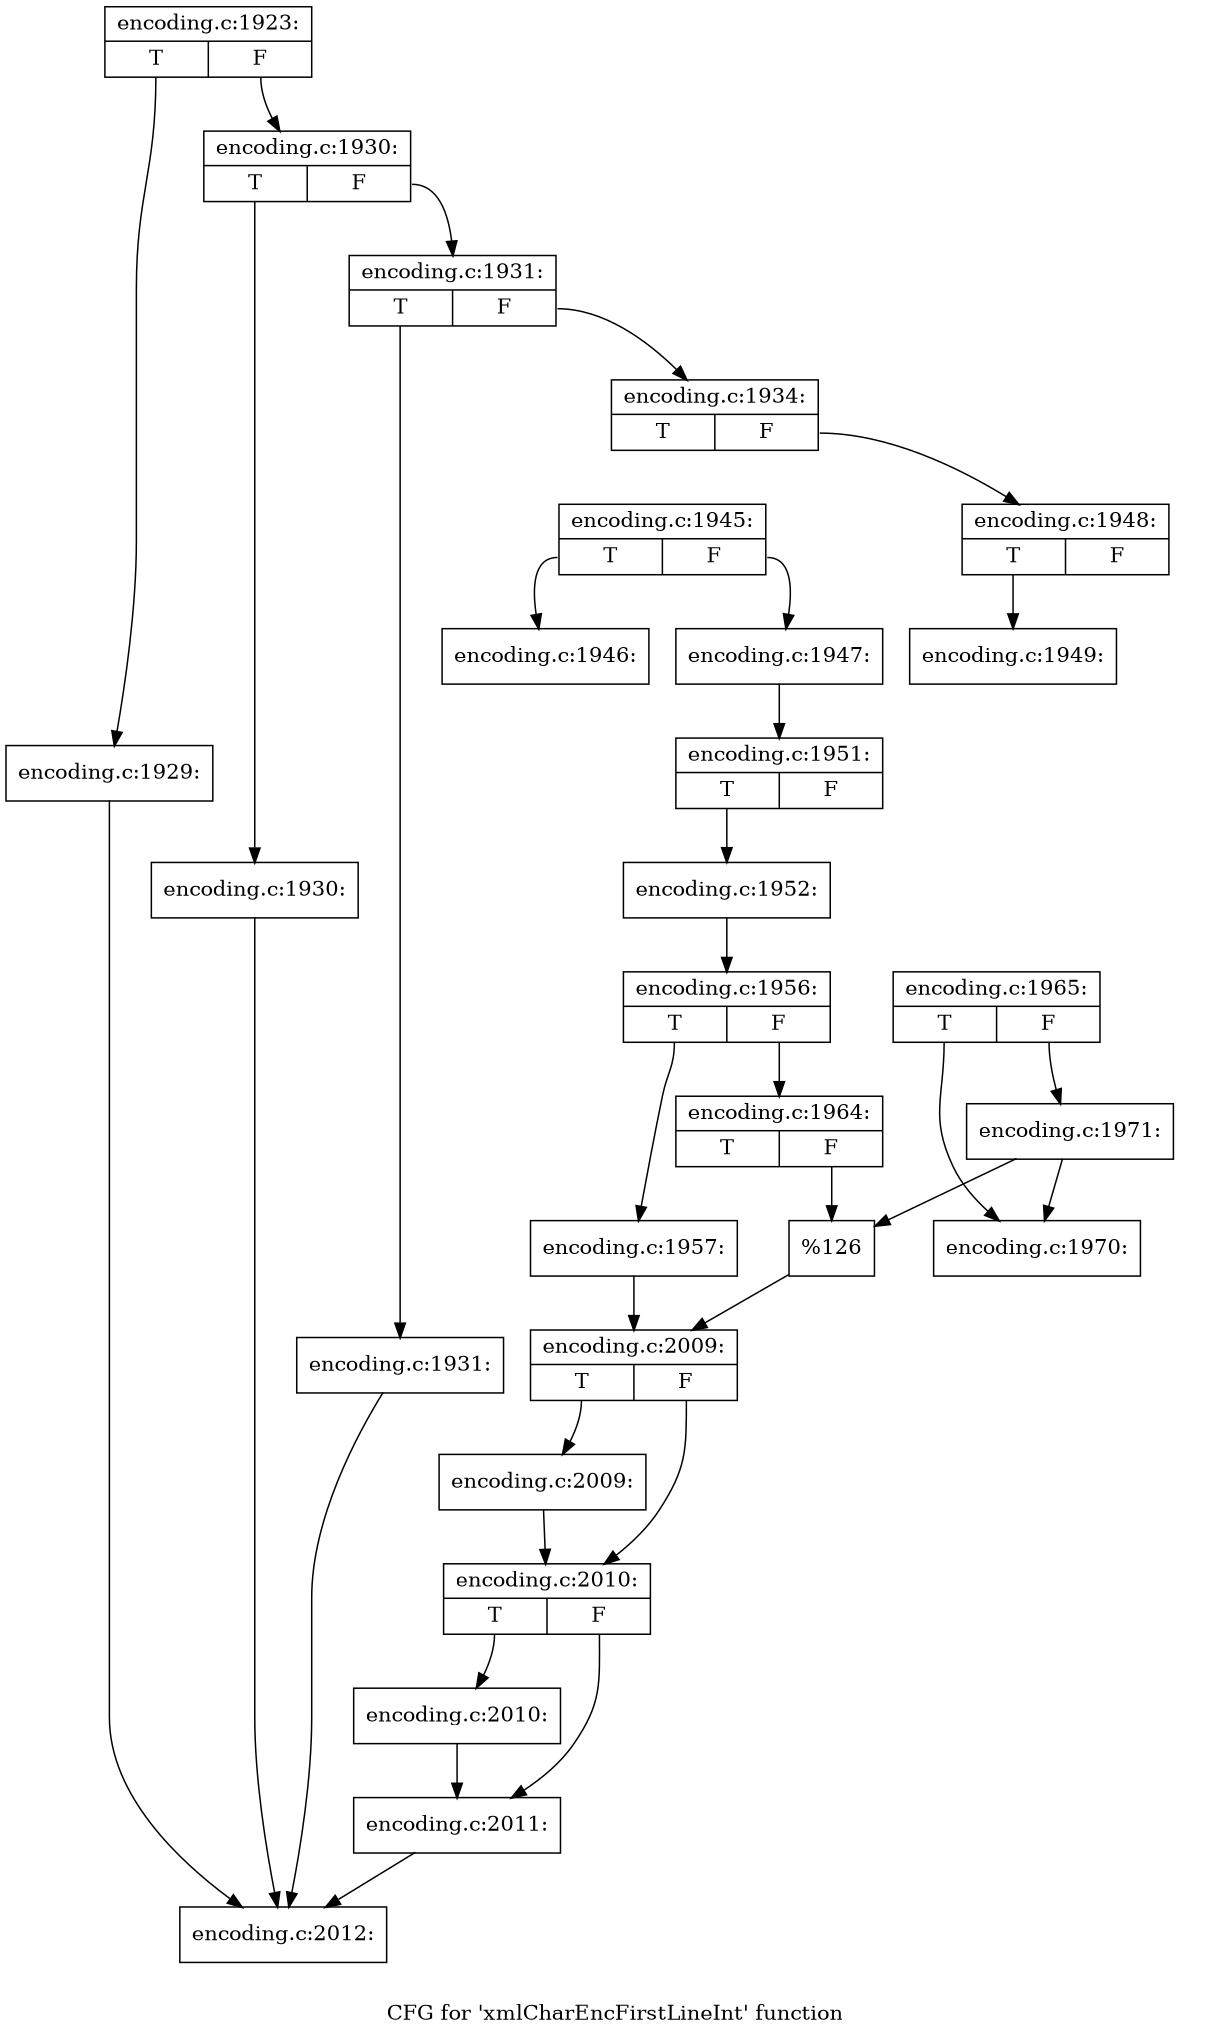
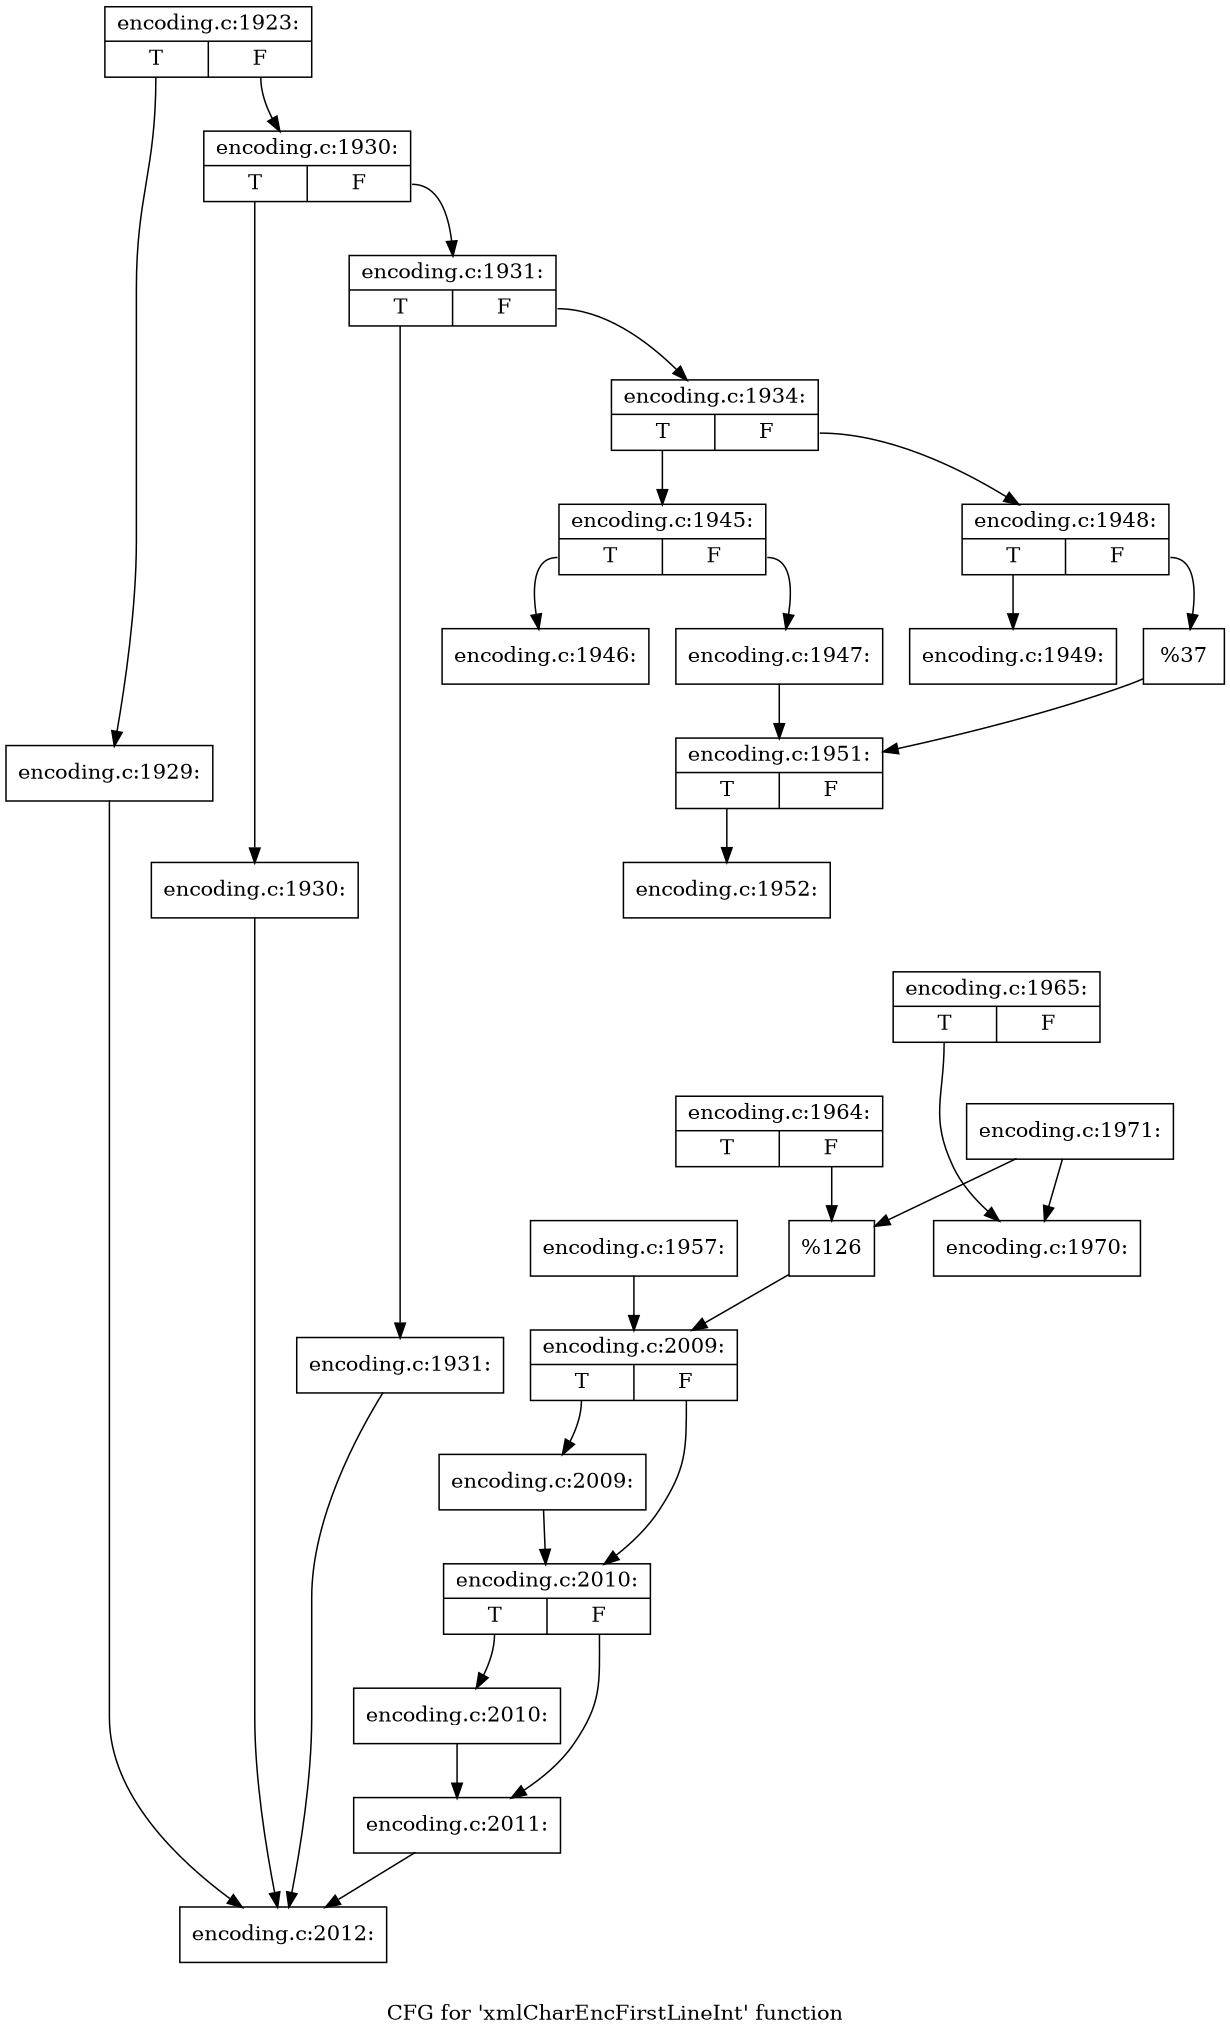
edge "encoding.c:1934:" -> "encoding.c:1945:": added
node "%37": added
node "encoding.c:1956:": removed
edge "encoding.c:1965:" -> "encoding.c:1971:": removed
